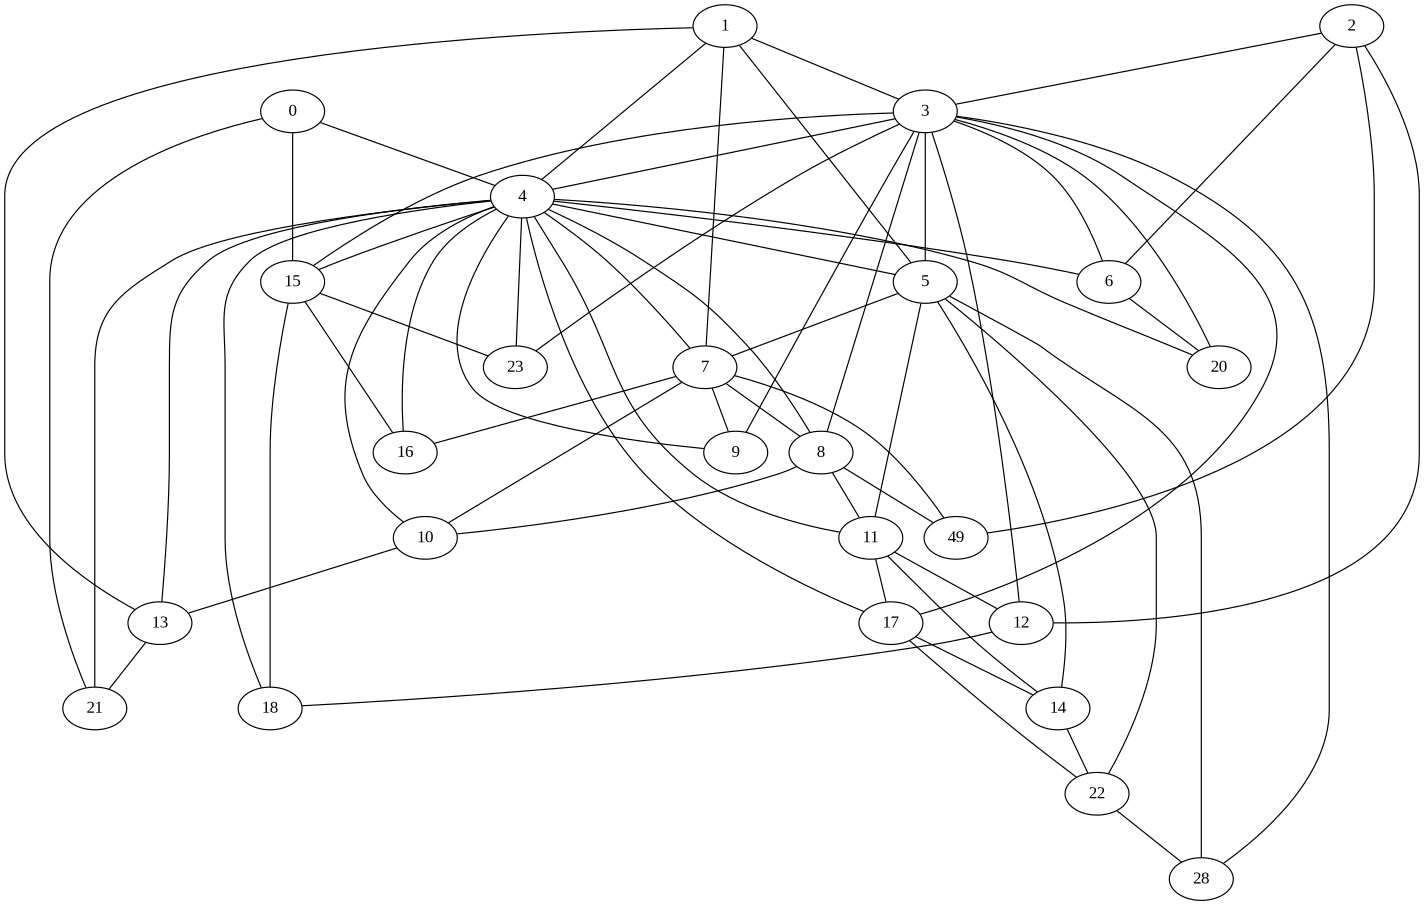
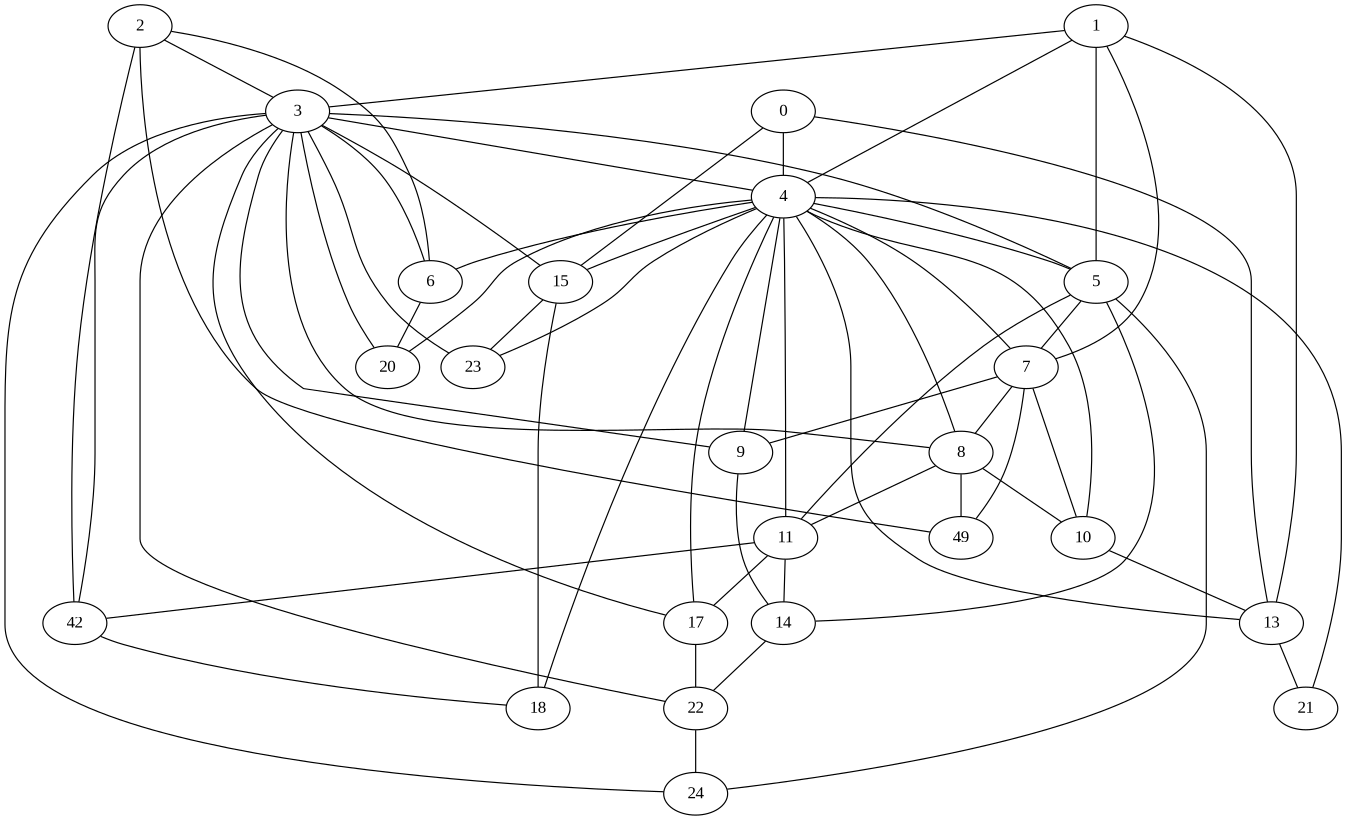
edge "0" -- "21": now "0" -- "13"
node "16": removed
edge "5" -- "22": now "3" -- "22"
node "12": label "12" -> "42"
edge "17" -- "14": now "9" -- "14"
node "28": label "28" -> "24"
